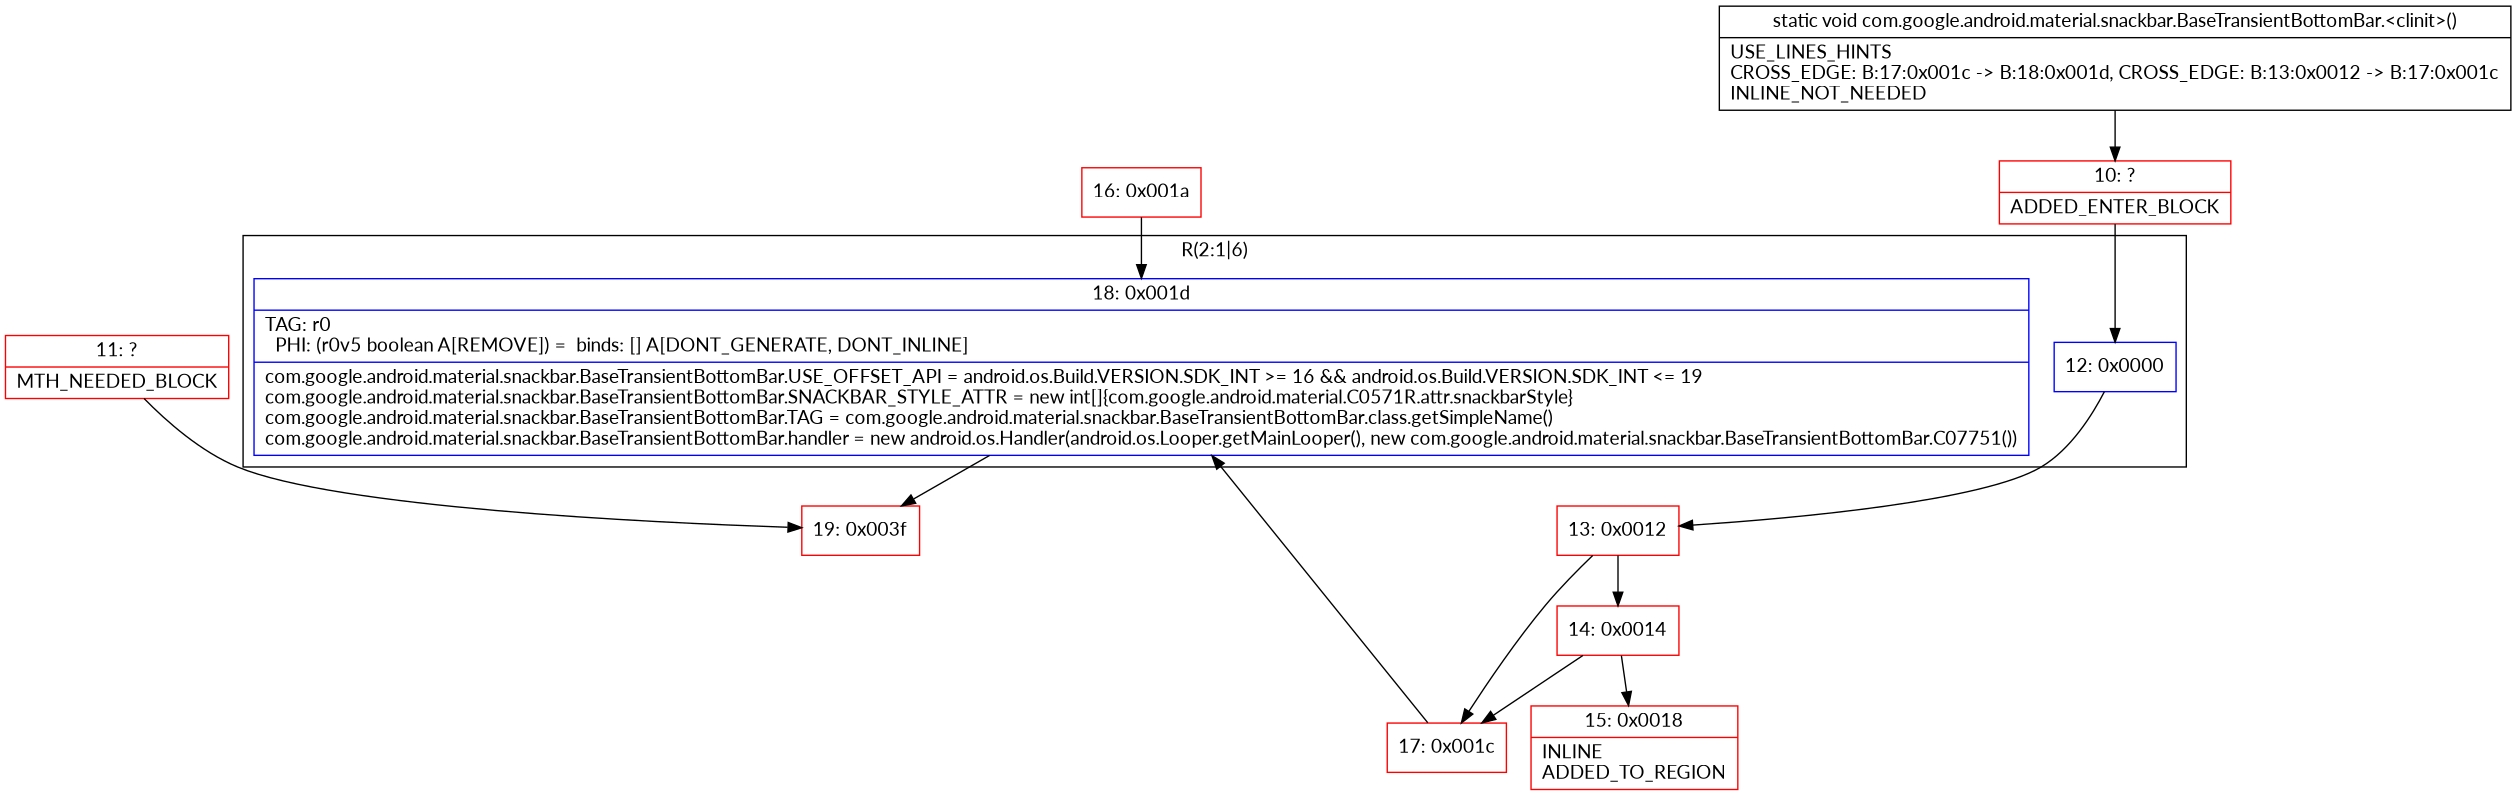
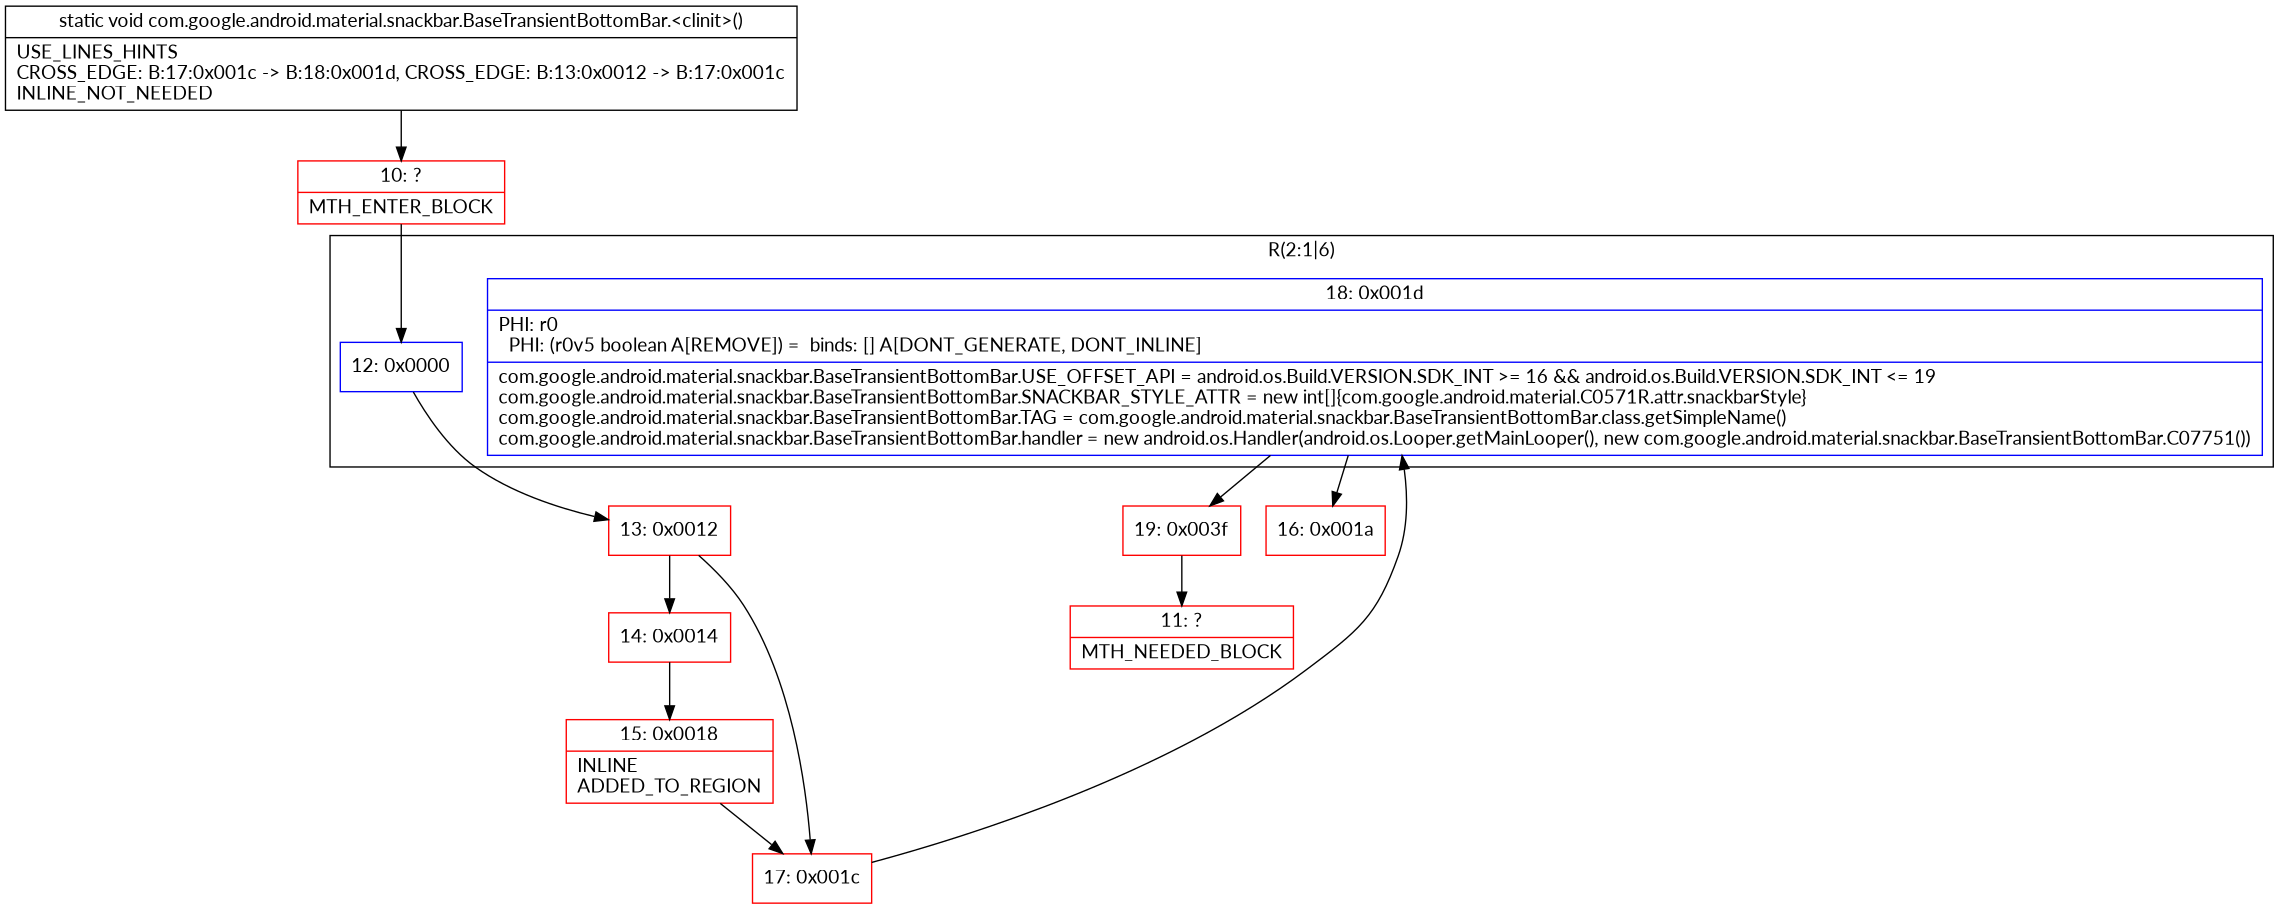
node "10: ?": text "ADDED_ENTER_BLOCK" -> "MTH_ENTER_BLOCK"
edge "16: 0x001a" -> "18: 0x001d": reversed
node "18: 0x001d": text "TAG: r0" -> "PHI: r0"
edge "11: ?" -> "19: 0x003f": reversed
edge "14: 0x0014" -> "17: 0x001c": now "15: 0x0018" -> "17: 0x001c"
